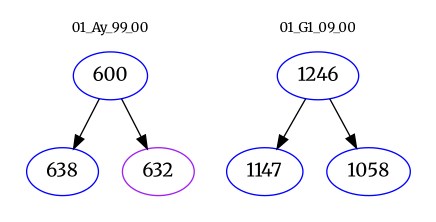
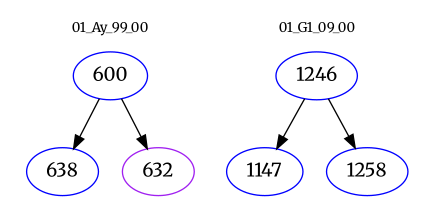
node "1058": label "1058" -> "1258"
